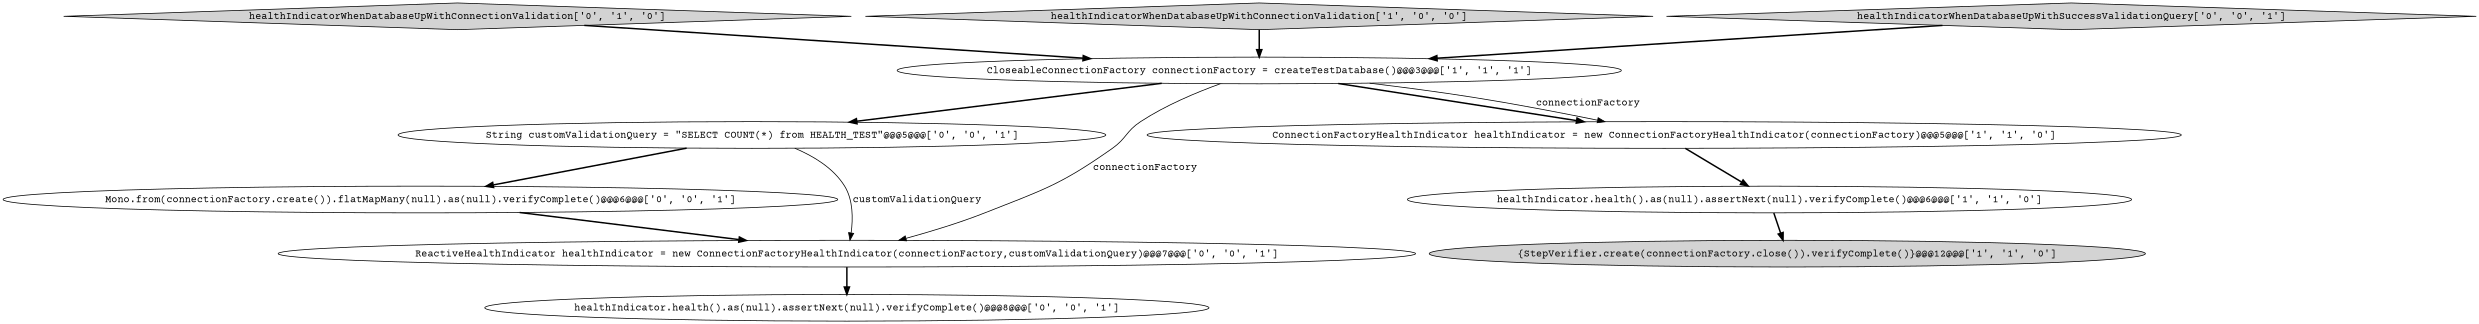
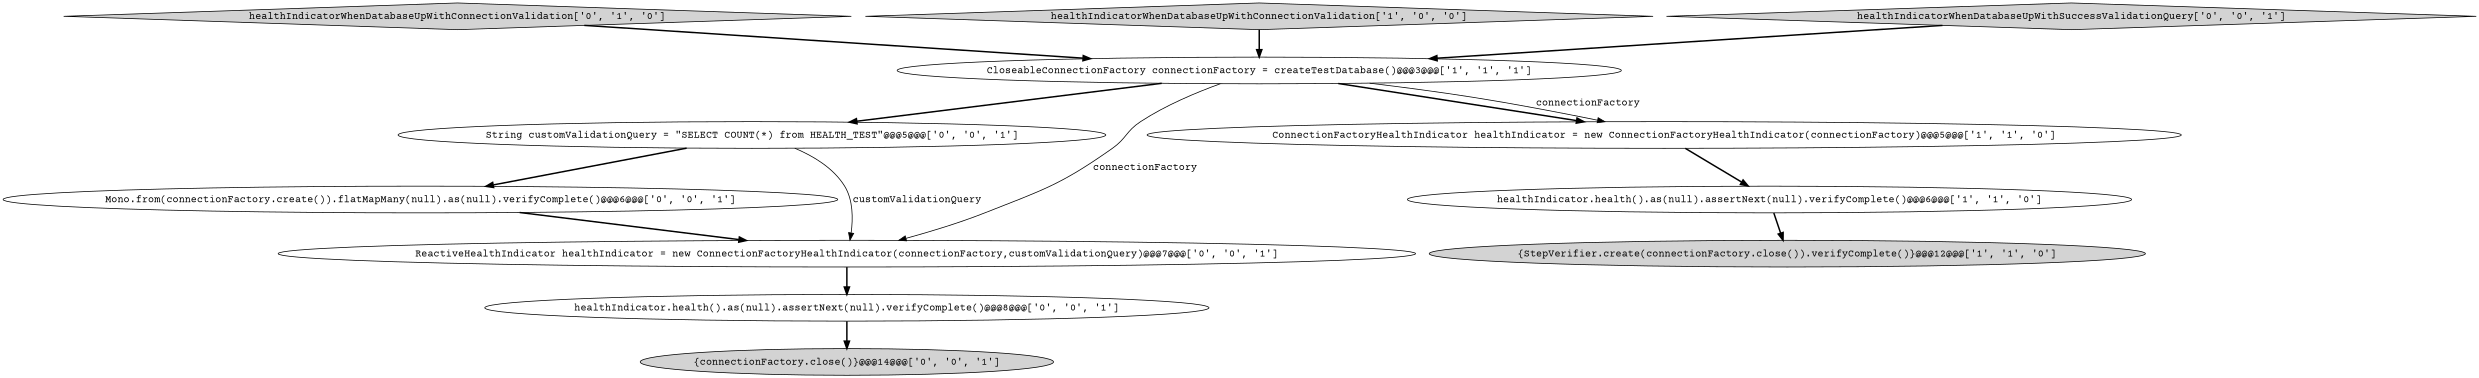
node "{connectionFactory.close()}@@@14@@@['0', '0', '1']": added
